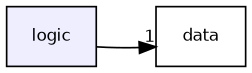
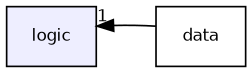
edge "logic" -> "data": reversed
